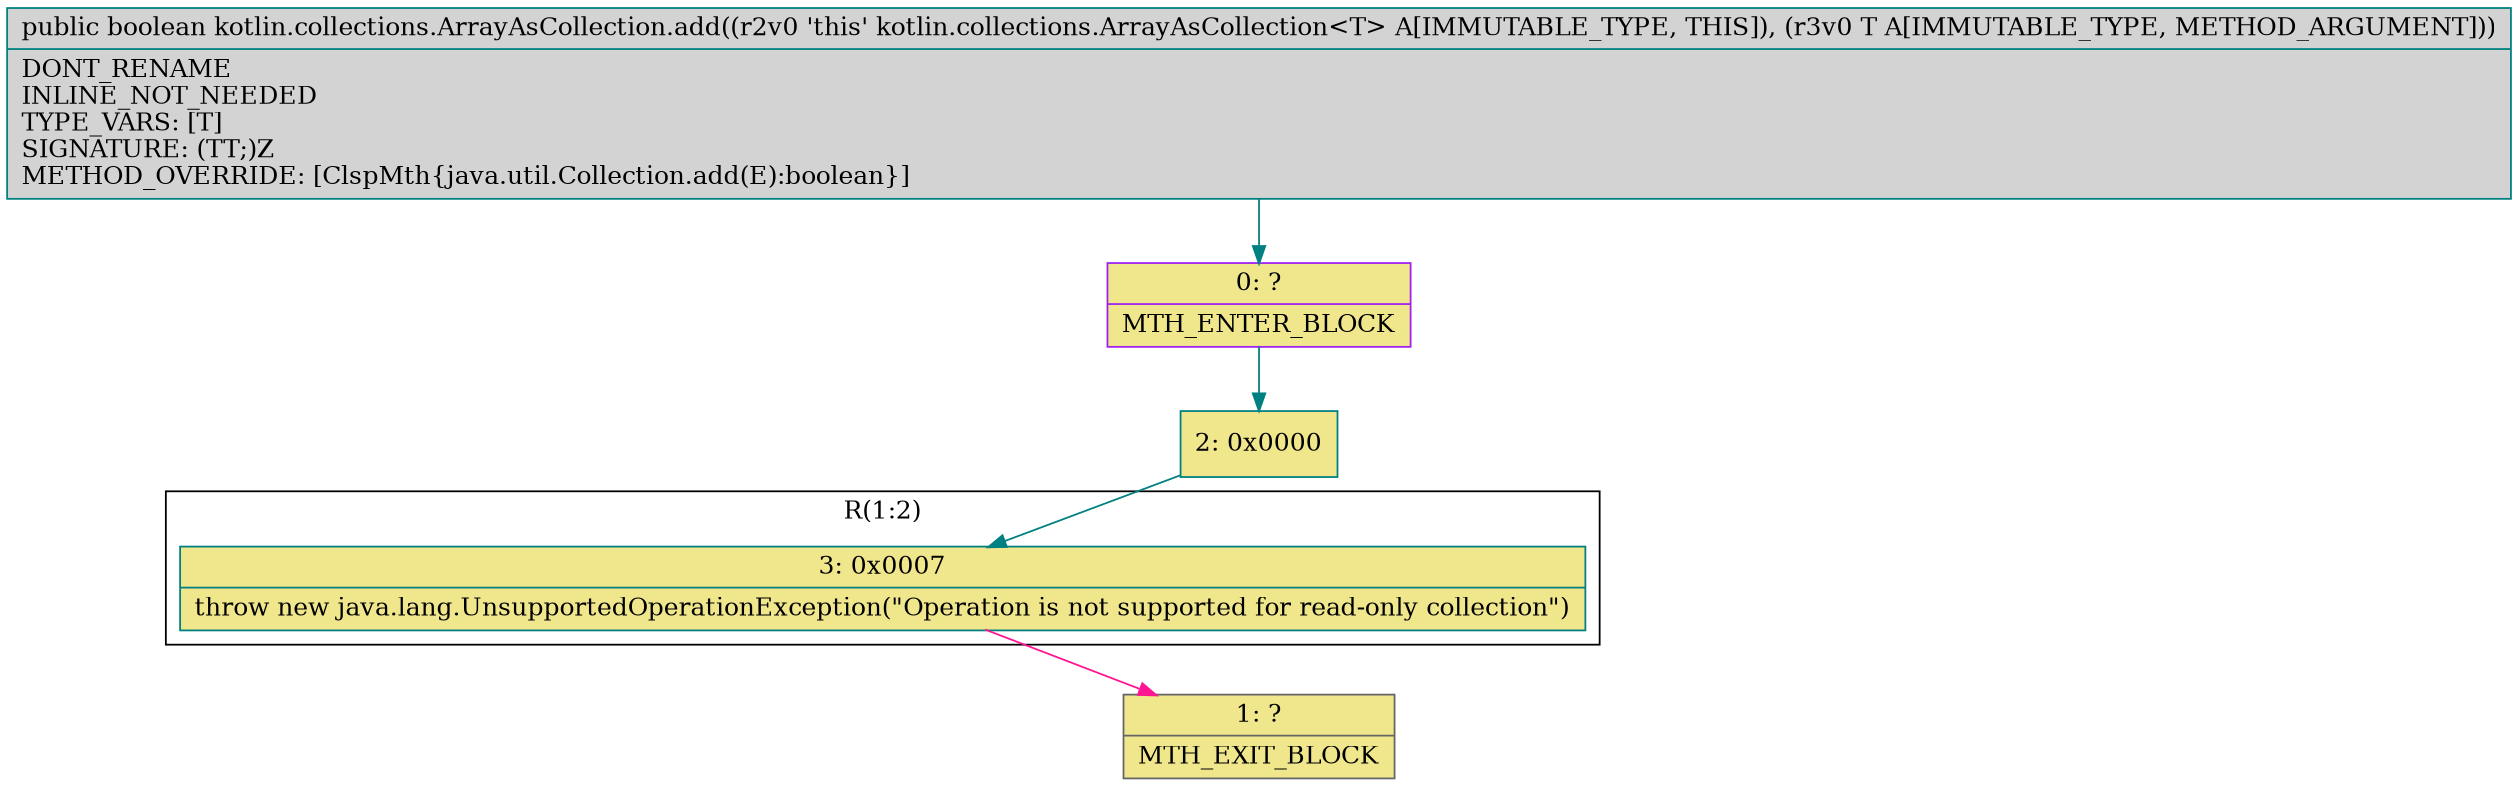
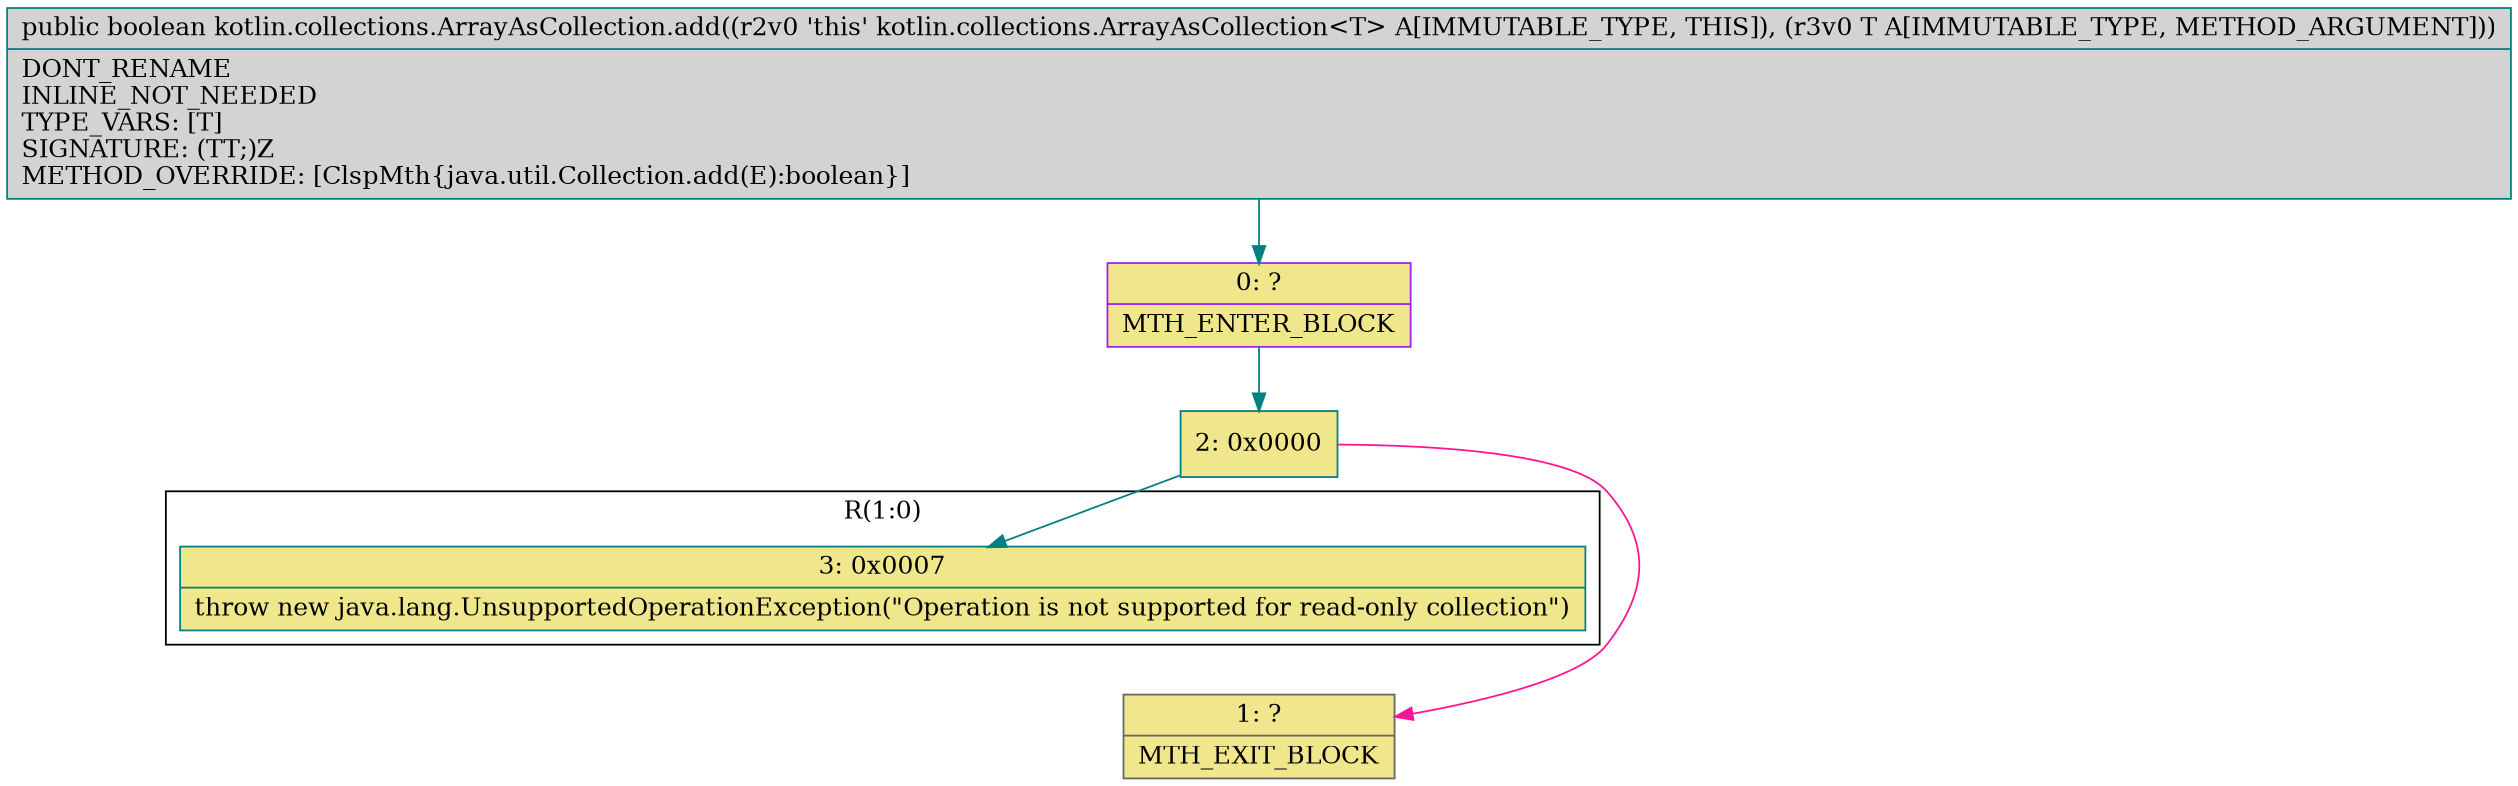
cluster "R(1:2)": label "R(1:2)" -> "R(1:0)"
edge "3: 0x0007" -> "1: ?": now "2: 0x0000" -> "1: ?"
